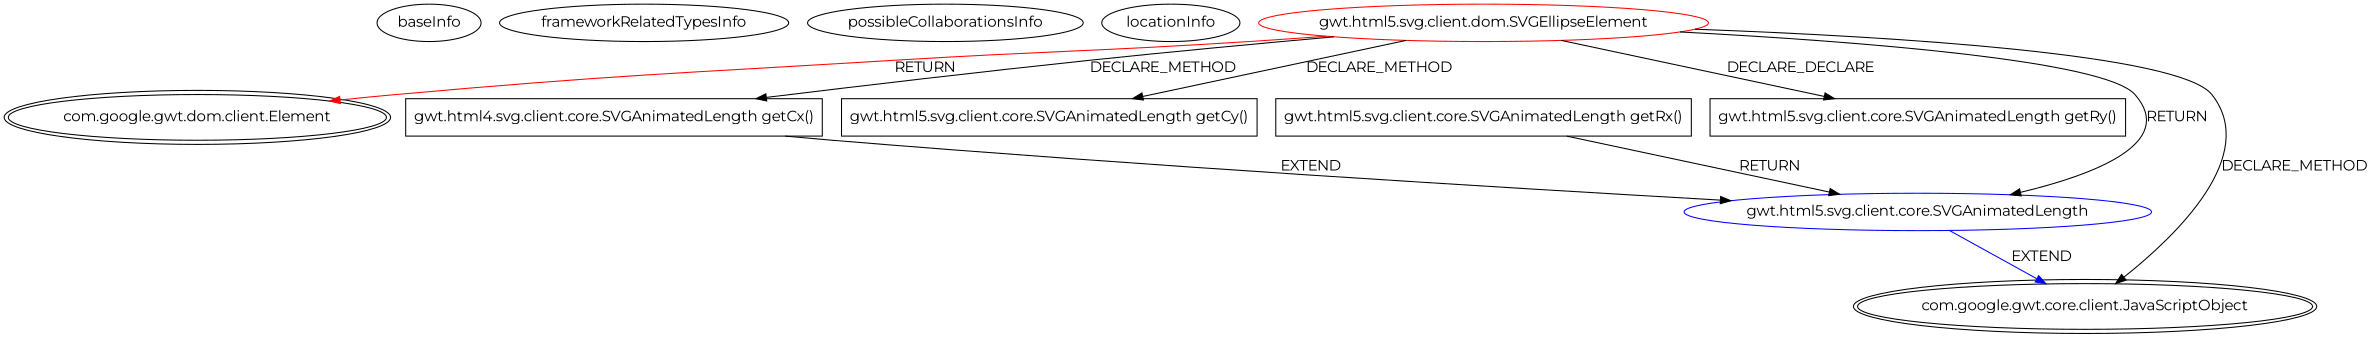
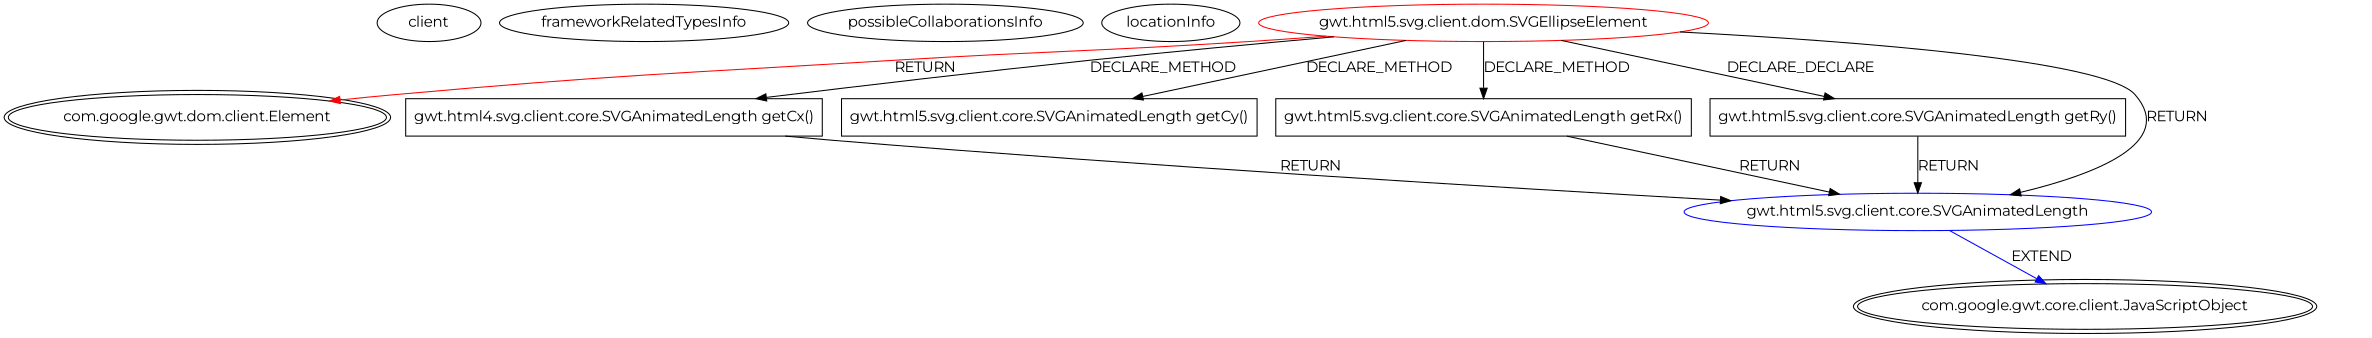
node "baseInfo": label "baseInfo" -> "client"
edge "gwt.html5.svg.client.dom.SVGEllipseElement" -> "com.google.gwt.core.client.JavaScriptObject": now "gwt.html5.svg.client.dom.SVGEllipseElement" -> "gwt.html5.svg.client.core.SVGAnimatedLength getRx()"
edge "gwt.html5.svg.client.core.SVGAnimatedLength getRy()" -> "gwt.html5.svg.client.core.SVGAnimatedLength": added, label "RETURN"
edge "gwt.html4.svg.client.core.SVGAnimatedLength getCx()" -> "gwt.html5.svg.client.core.SVGAnimatedLength": label "EXTEND" -> "RETURN"
